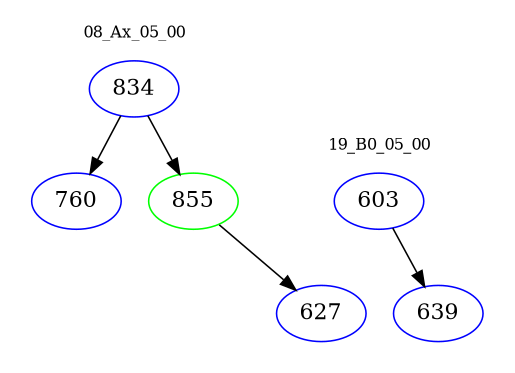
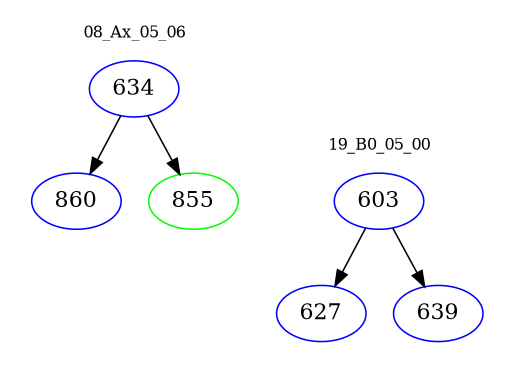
cluster "08_Ax_05_00": label "08_Ax_05_00" -> "08_Ax_05_06"
node "834": label "834" -> "634"
node "760": label "760" -> "860"
edge "855" -> "627": now "603" -> "627"
